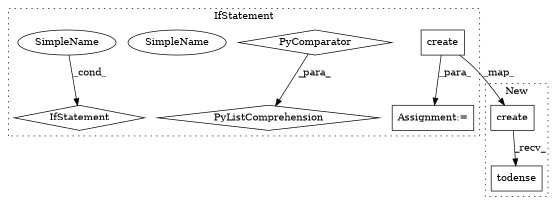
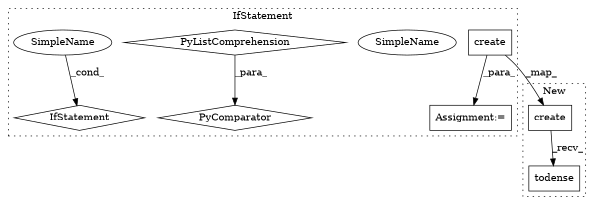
edge "PyComparator" -> "PyListComprehension": reversed
